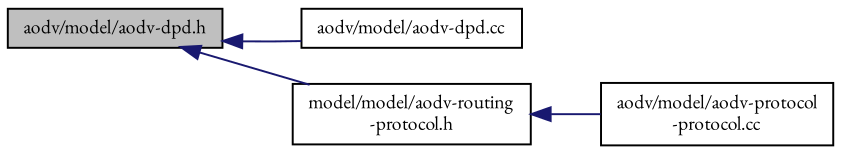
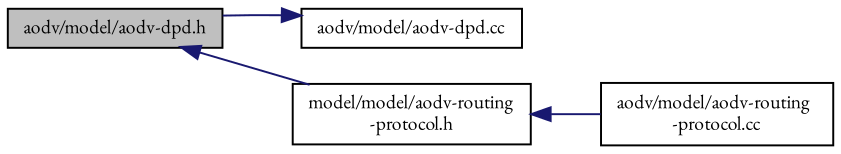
edge "aodv/model/aodv-dpd.cc" -> "aodv/model/aodv-dpd.h": reversed
node "aodv/model/aodv-protocol -protocol.cc": label "aodv/model/aodv-protocol -protocol.cc" -> "aodv/model/aodv-routing -protocol.cc"
